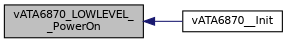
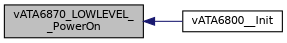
node "vATA6870__Init": label "vATA6870__Init" -> "vATA6800__Init"
